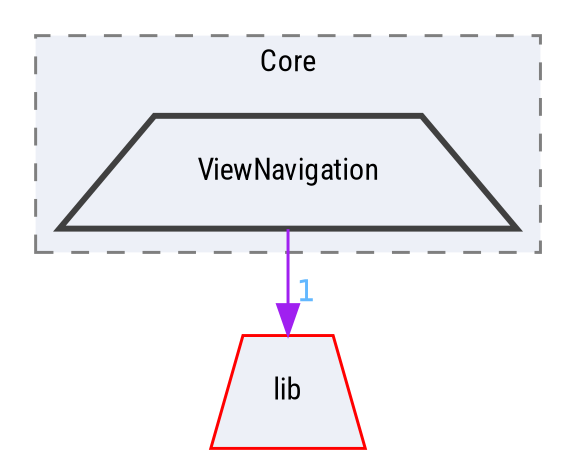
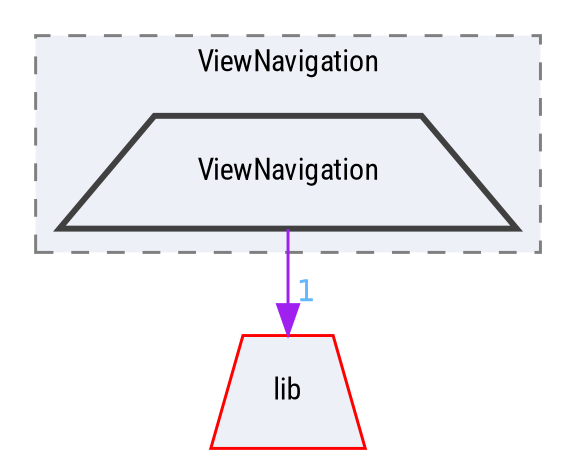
cluster "Core": label "Core" -> "ViewNavigation"
